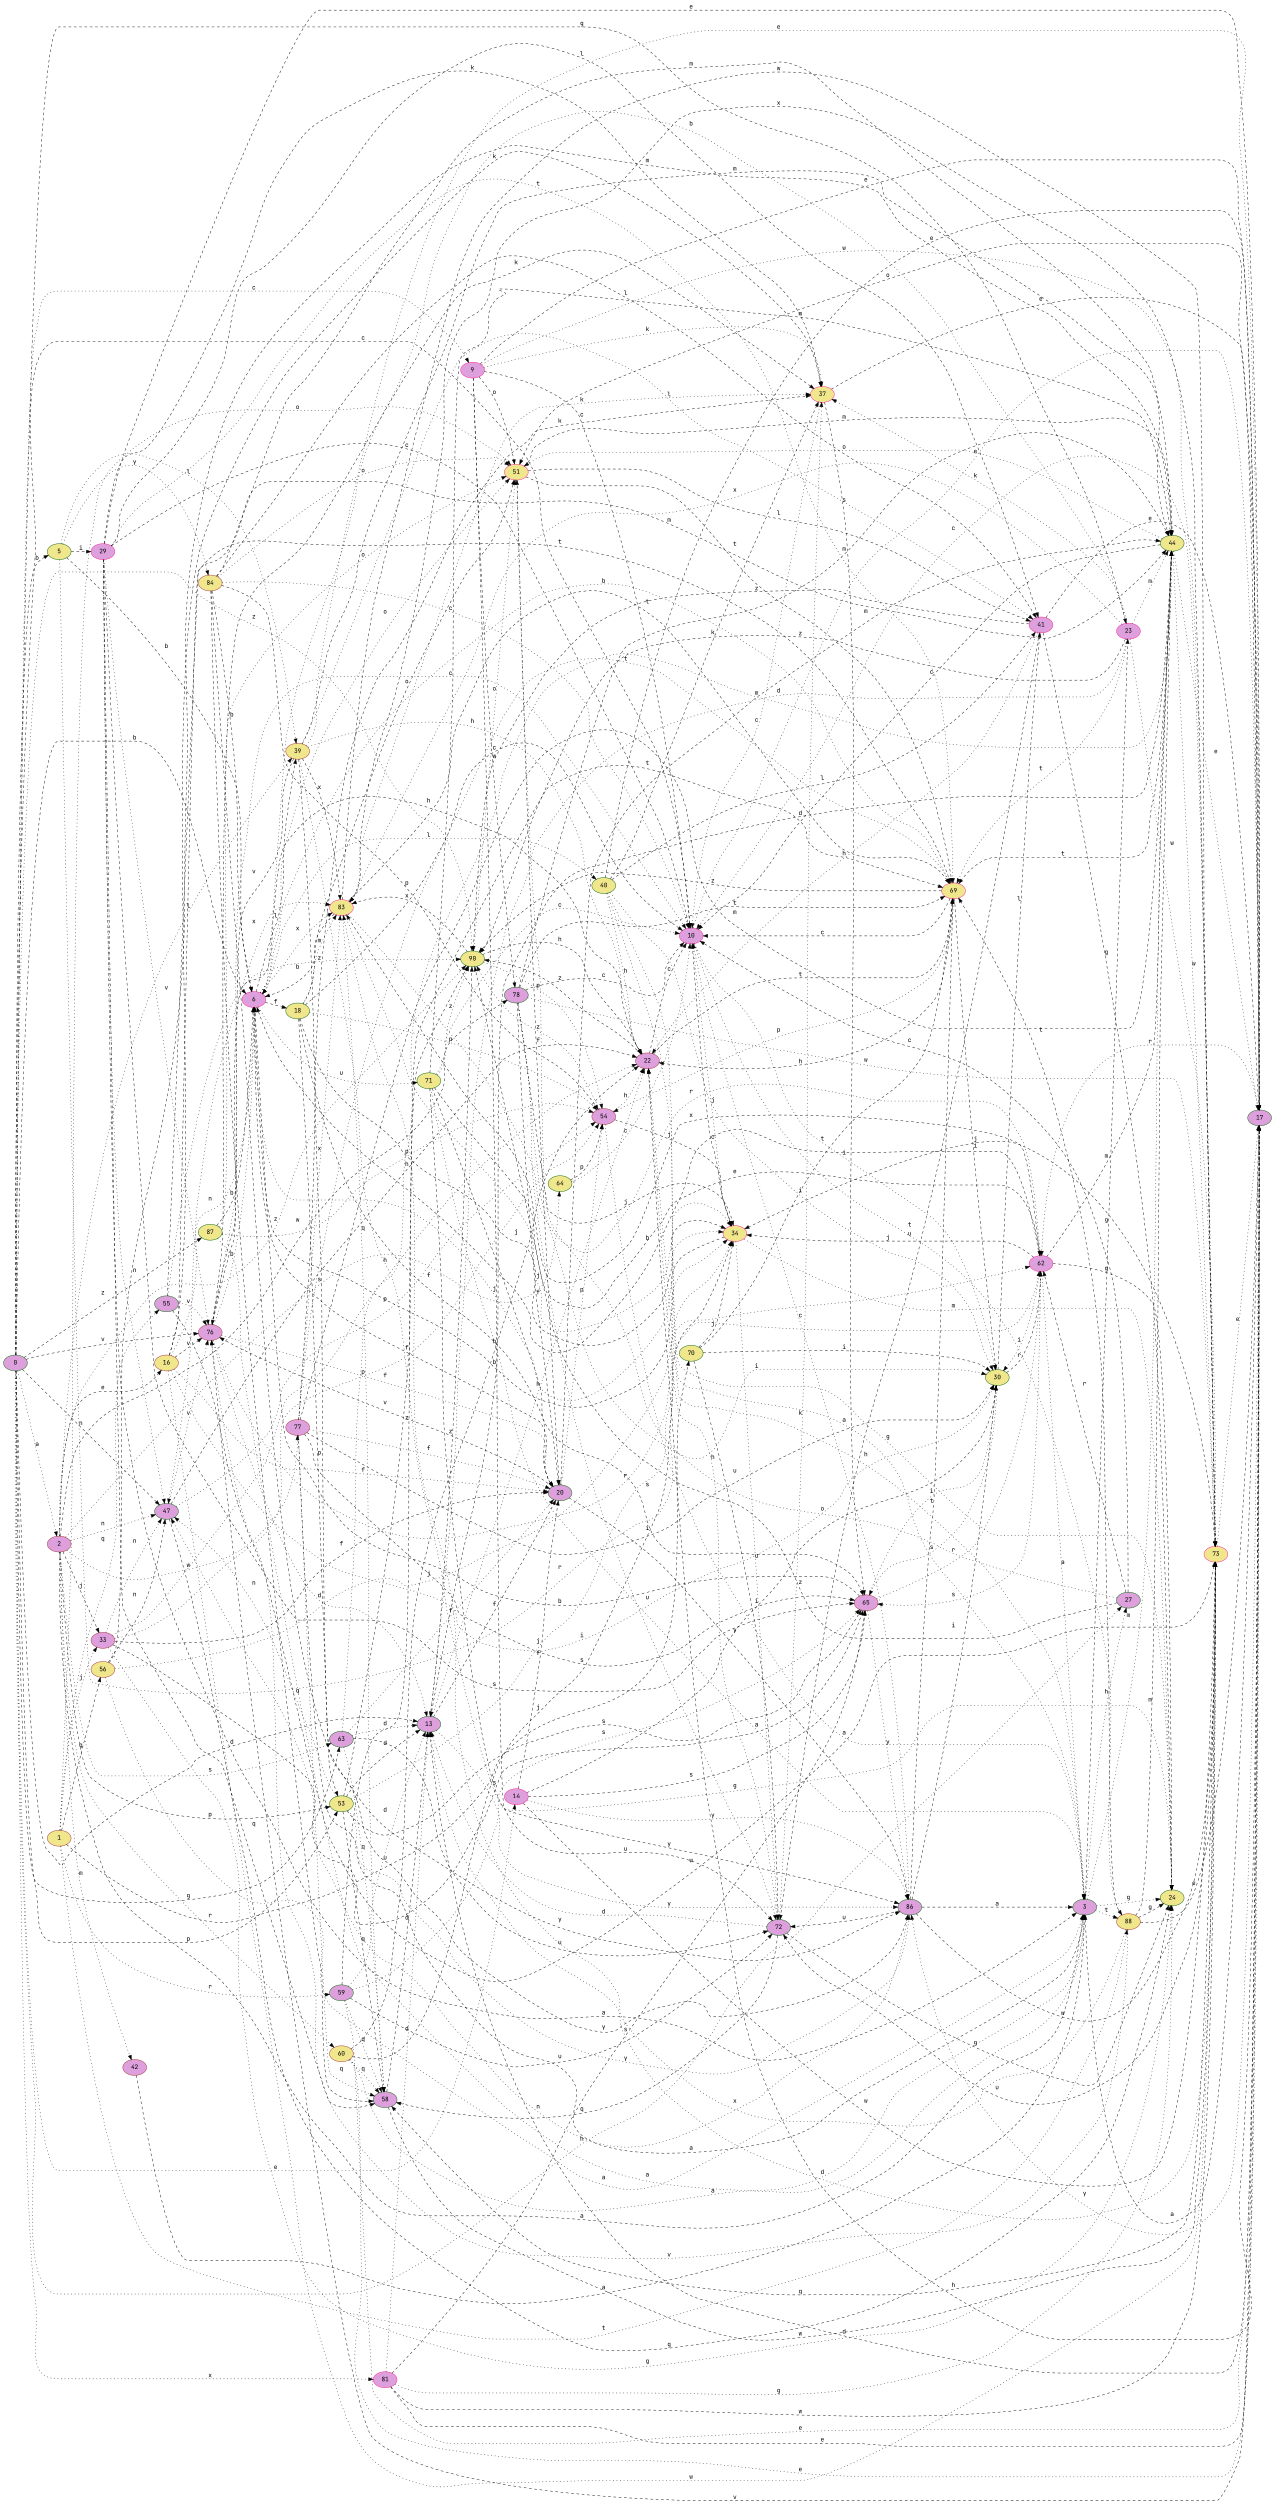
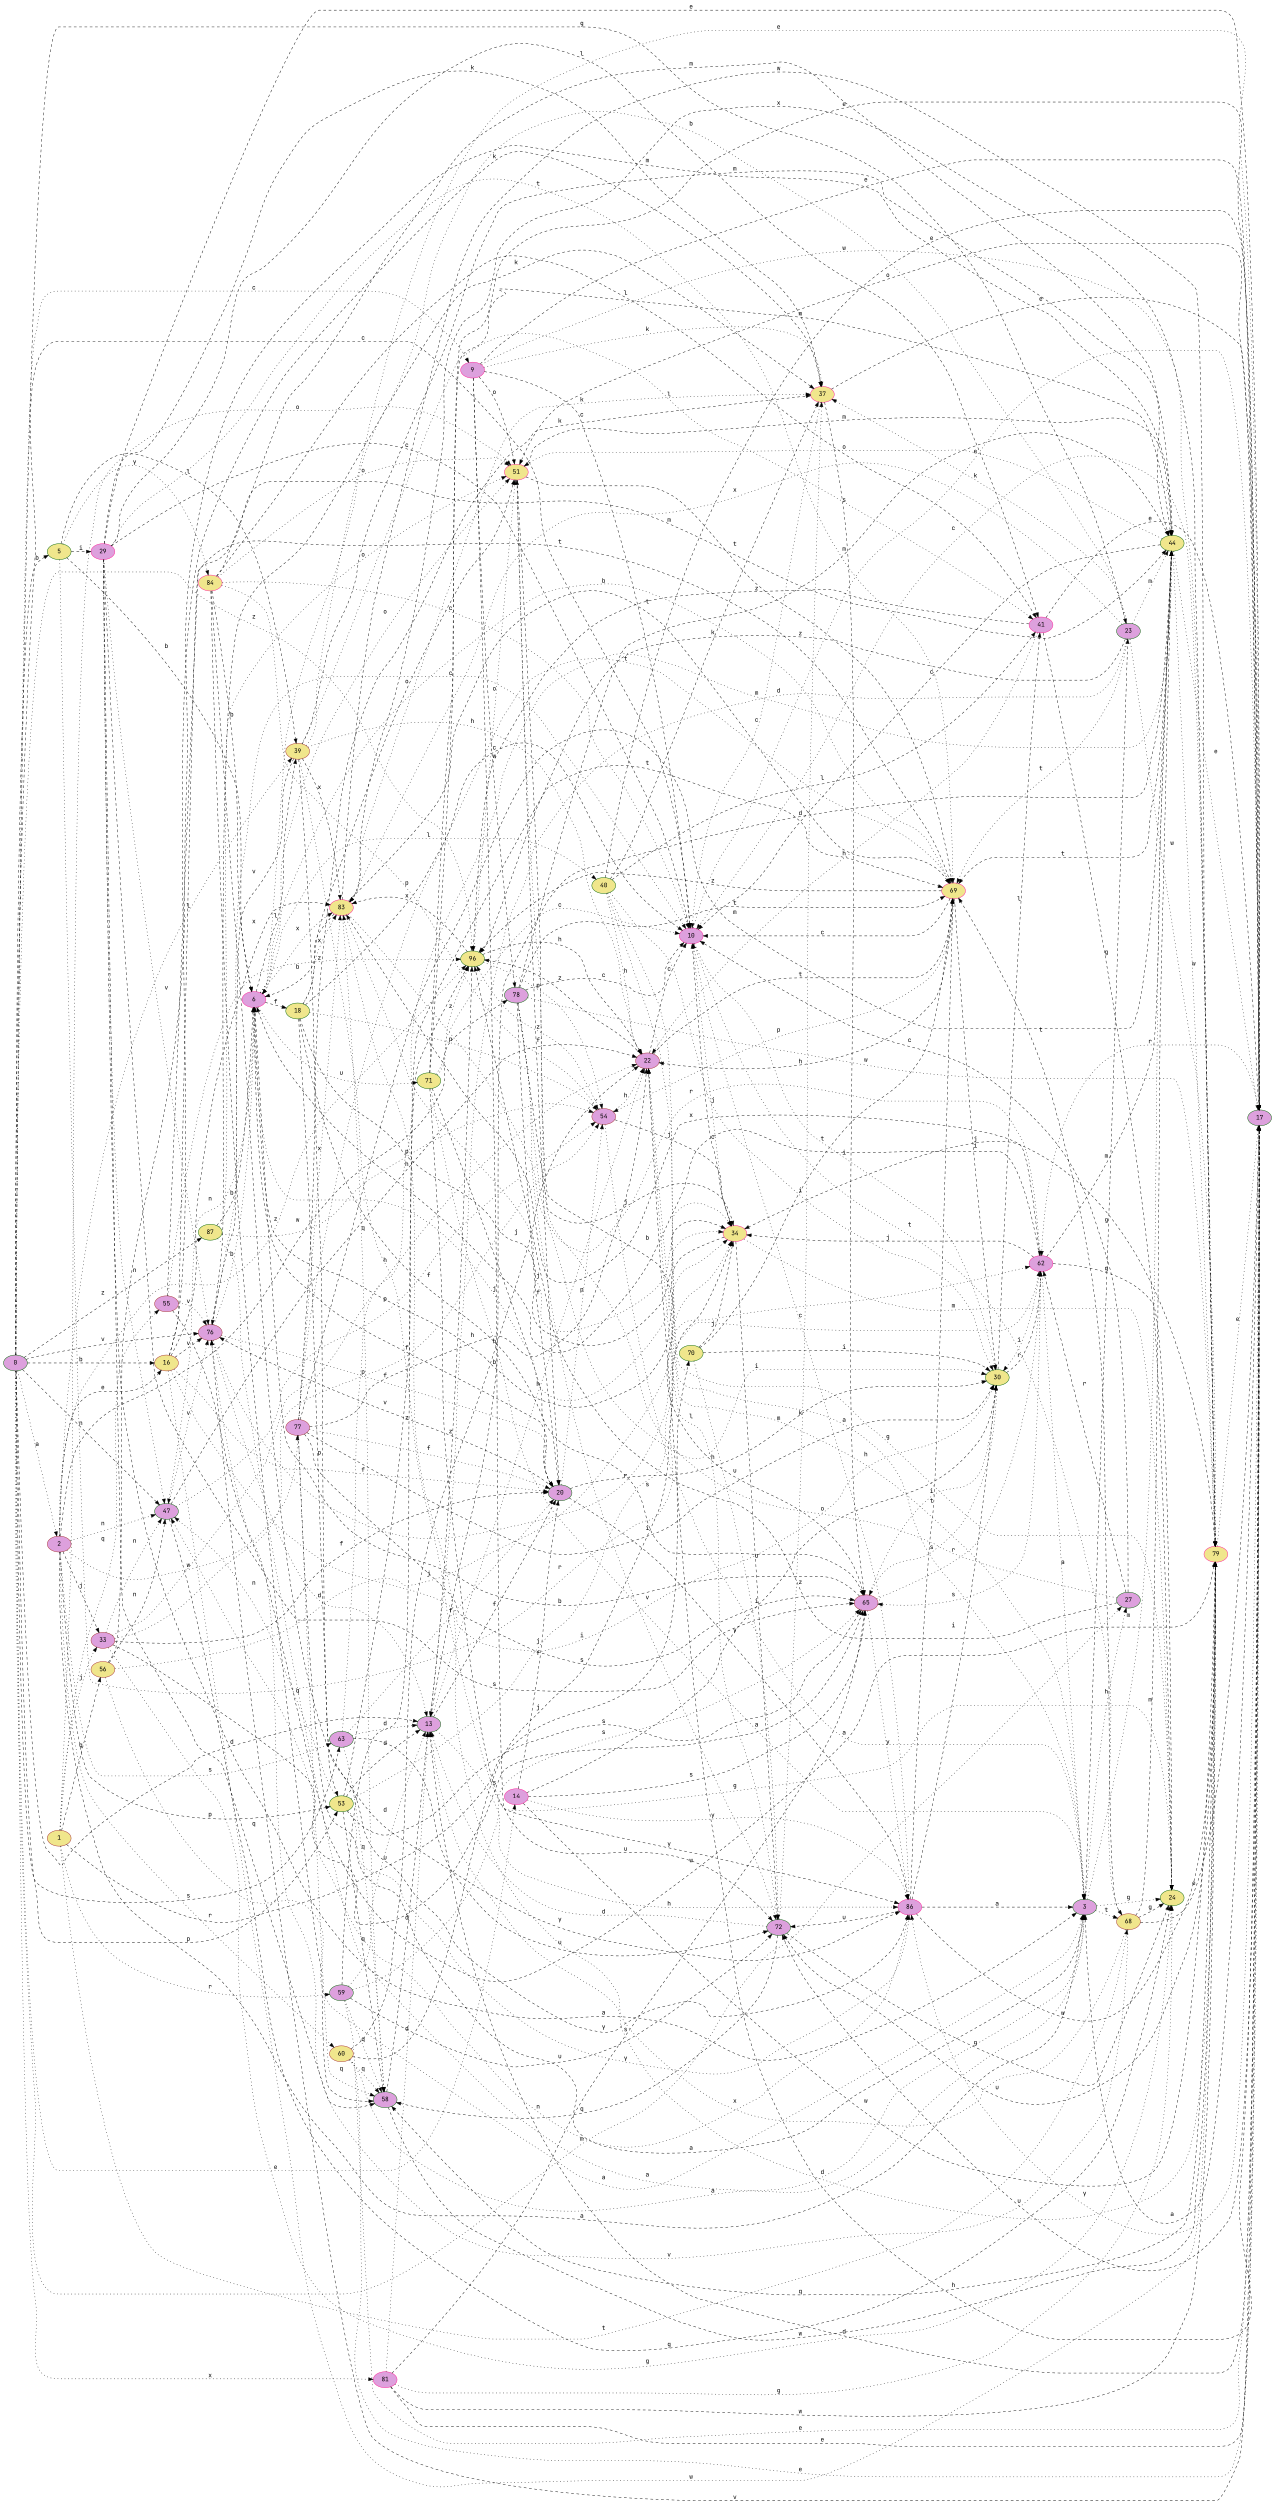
edge "5" -> "39": style dotted -> dashed
edge "51" -> "41": now "51" -> "65"
node "84": color brown -> deeppink
node "23": color deeppink -> darkgreen
edge "76" -> "22": now "77" -> "22"
edge "20" -> "44": now "20" -> "30"
edge "84" -> "54": style dashed -> dotted
edge "0" -> "6": now "0" -> "16"
edge "18" -> "83": label "m" -> "x"
node "90": label "90" -> "96"
edge "16" -> "83": style dotted -> dashed
node "64": removed
edge "71" -> "62": now "71" -> "17"
edge "41" -> "72": now "17" -> "72"
node "55": color darkgreen -> brown
node "73": label "73" -> "79"
edge "34" -> "72": style dotted -> dashed
edge "70" -> "72": style dashed -> dotted
edge "78" -> "72": label "u" -> "v"
edge "0" -> "63": label "g" -> "s"
edge "13" -> "86": label "y" -> "h"
node "86": color darkgreen -> deeppink
node "88": label "88" -> "68"
node "42": removed
edge "0" -> "27": label "h" -> "m"
